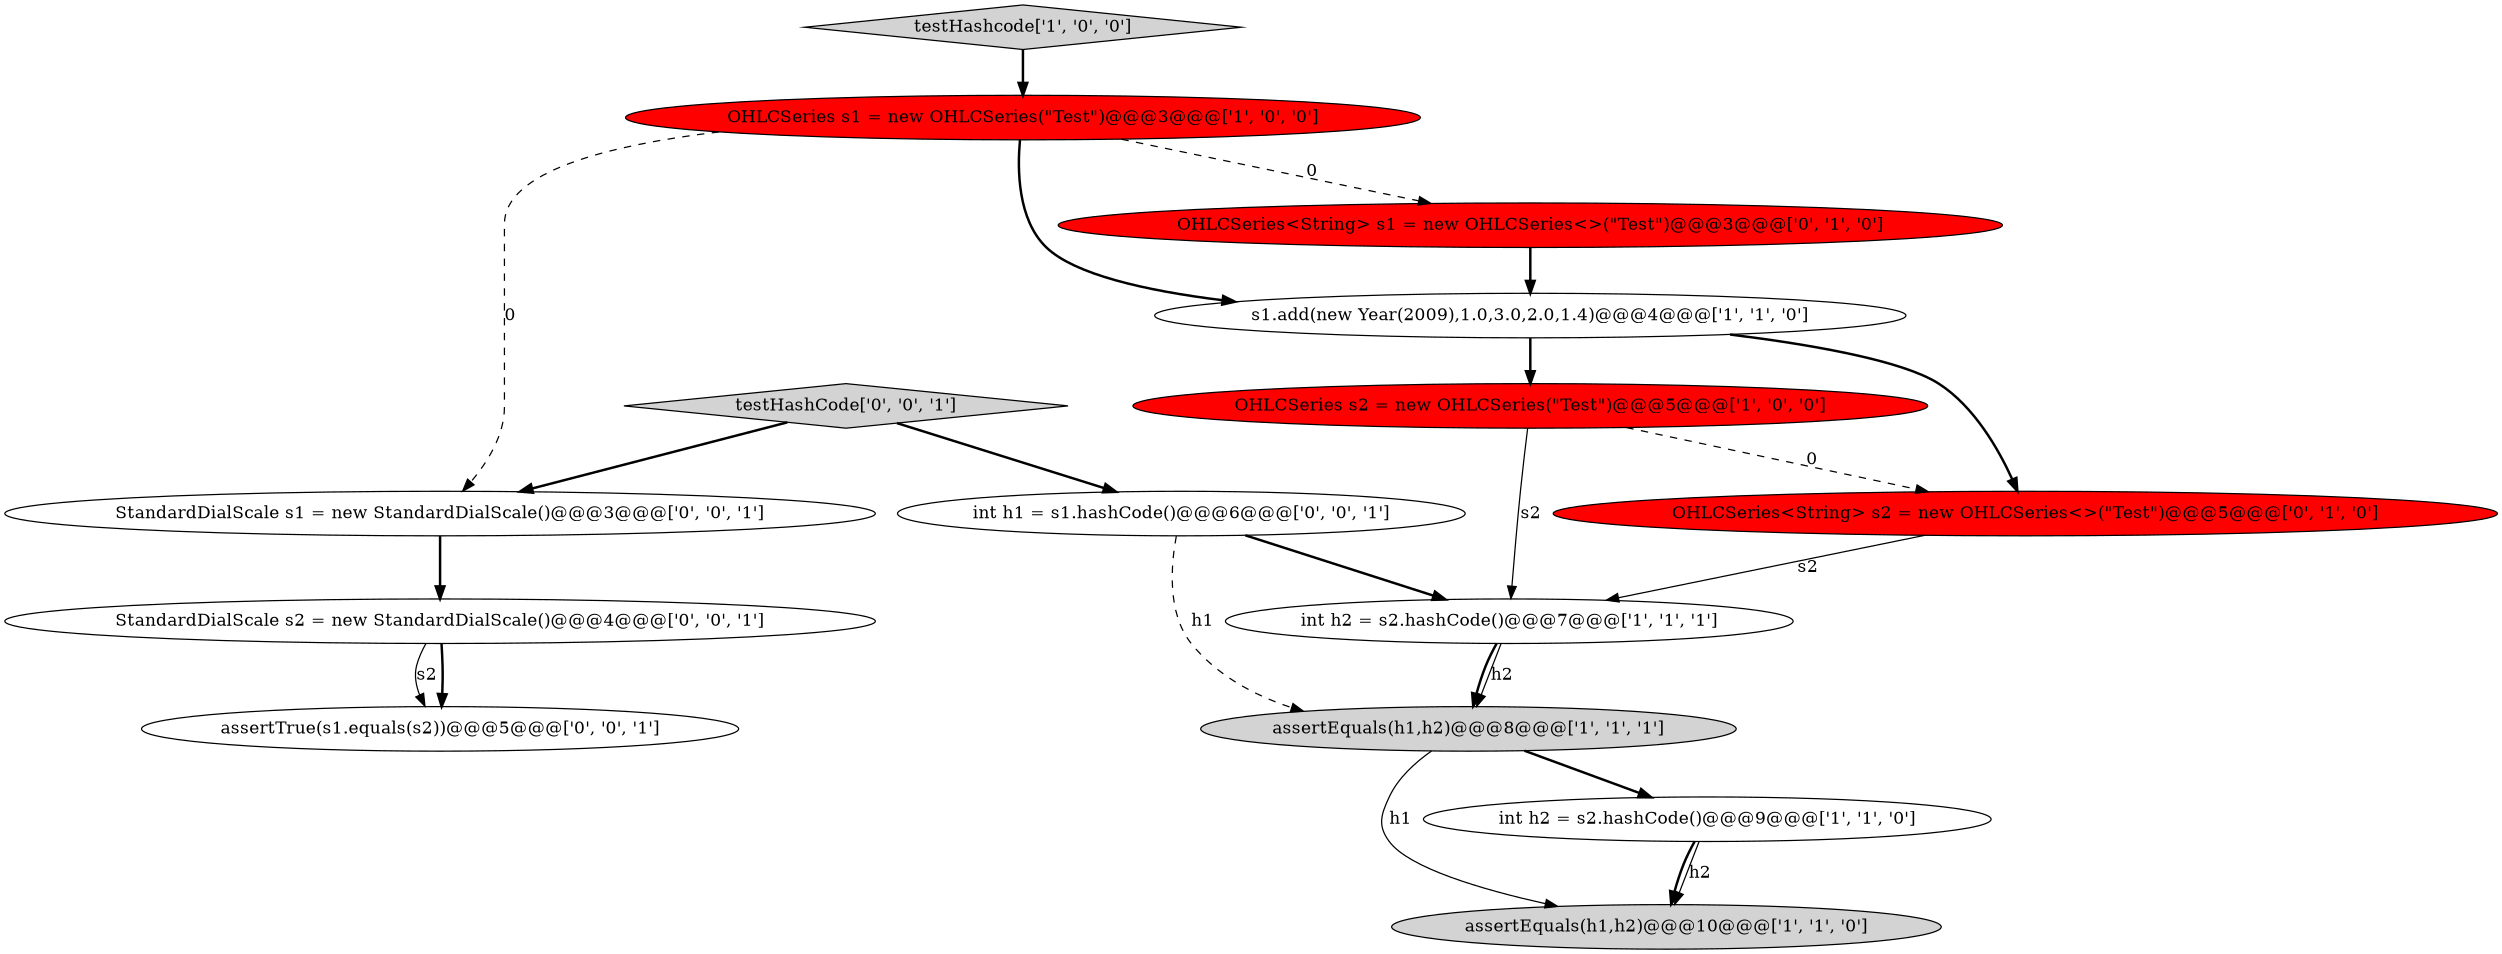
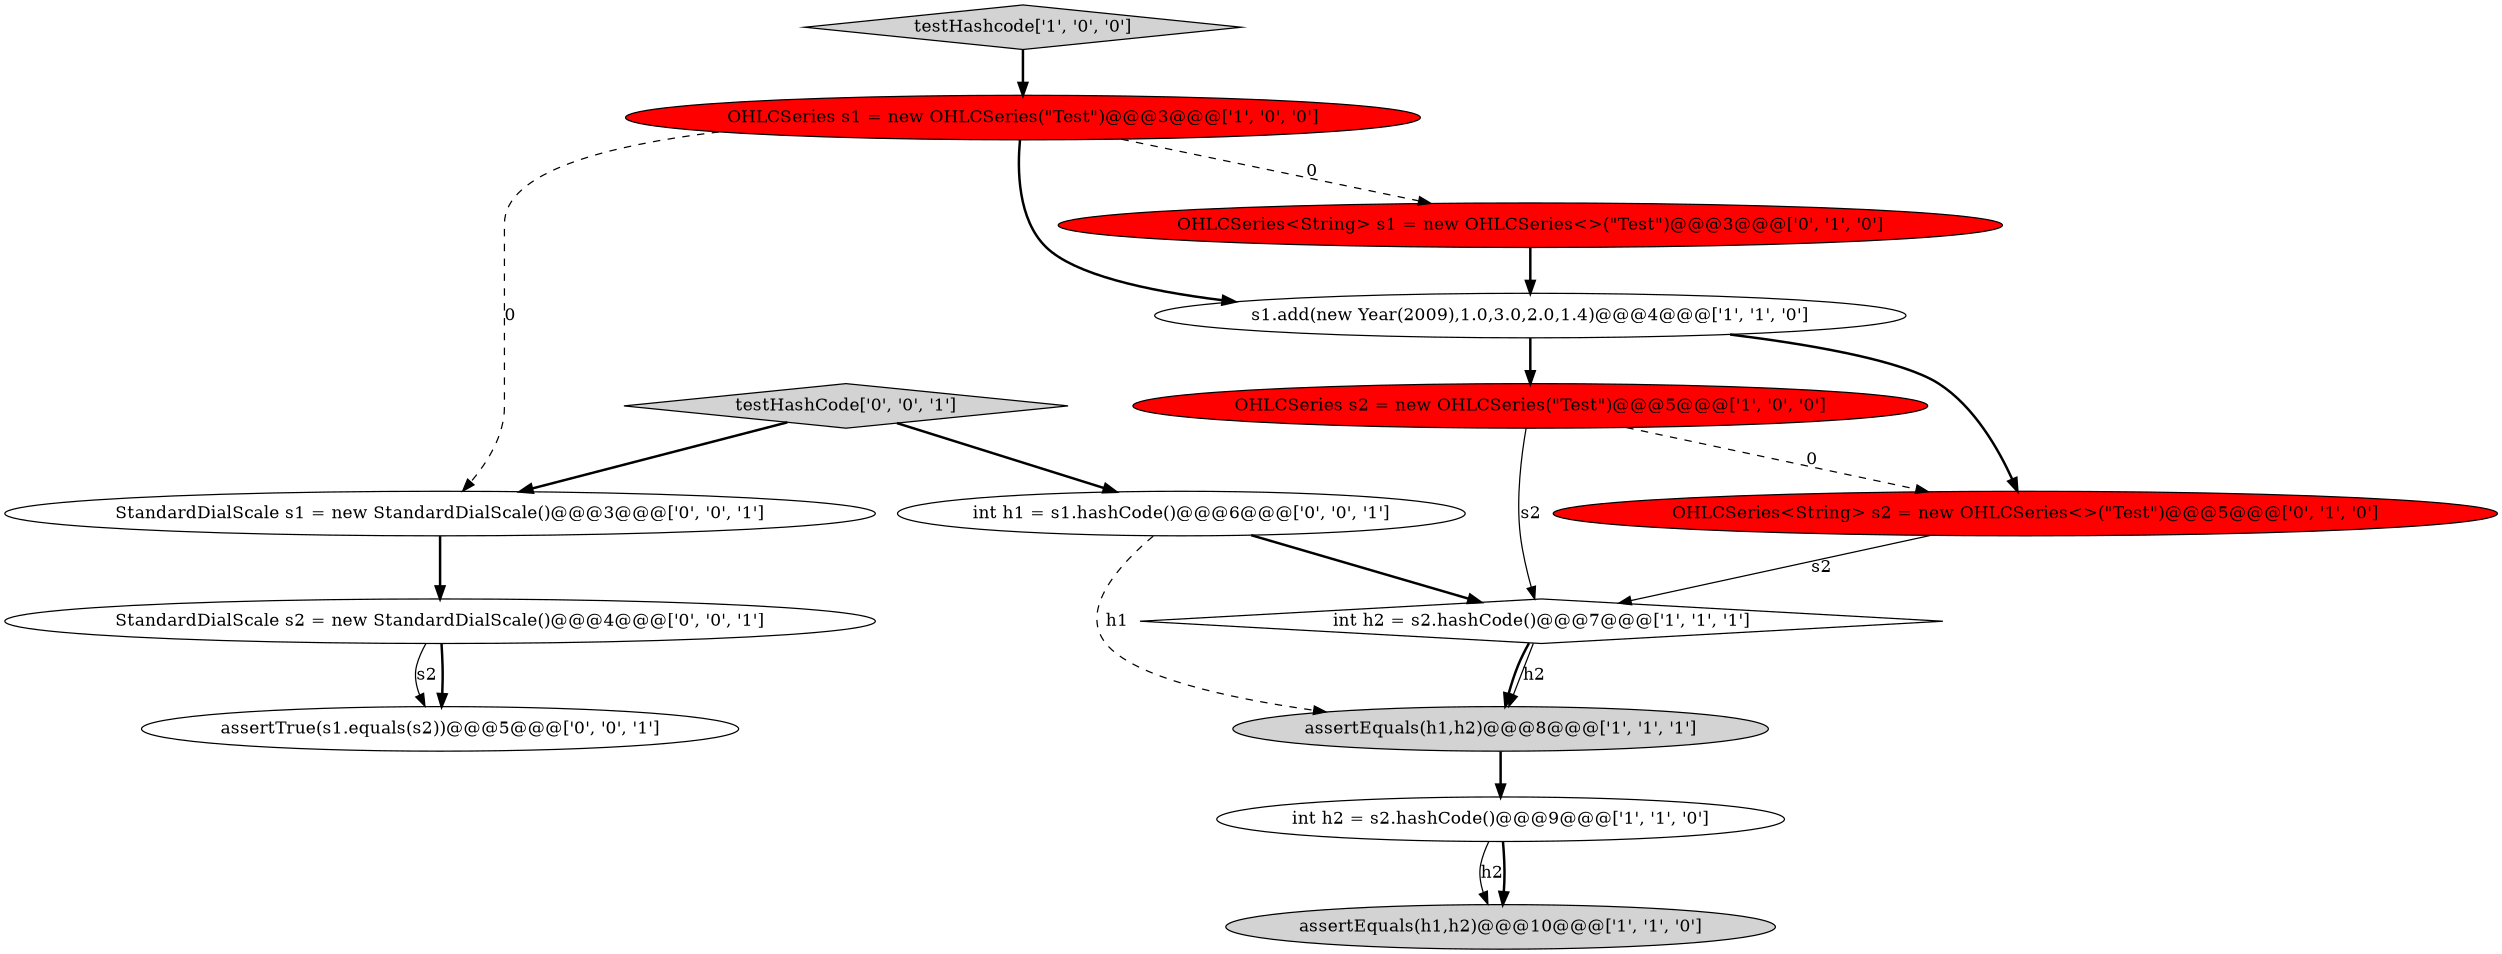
node "int h2 = s2.hashCode()@@@7@@@['1', '1', '1']": shape ellipse -> diamond
edge "assertEquals(h1,h2)@@@8@@@['1', '1', '1']" -> "assertEquals(h1,h2)@@@10@@@['1', '1', '0']": removed, label "h1"
